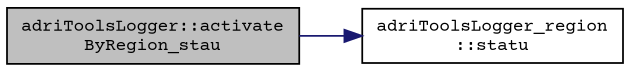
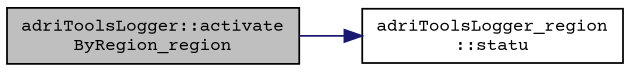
node "adriToolsLogger::activate ByRegion_stau": label "adriToolsLogger::activate ByRegion_stau" -> "adriToolsLogger::activate ByRegion_region"
